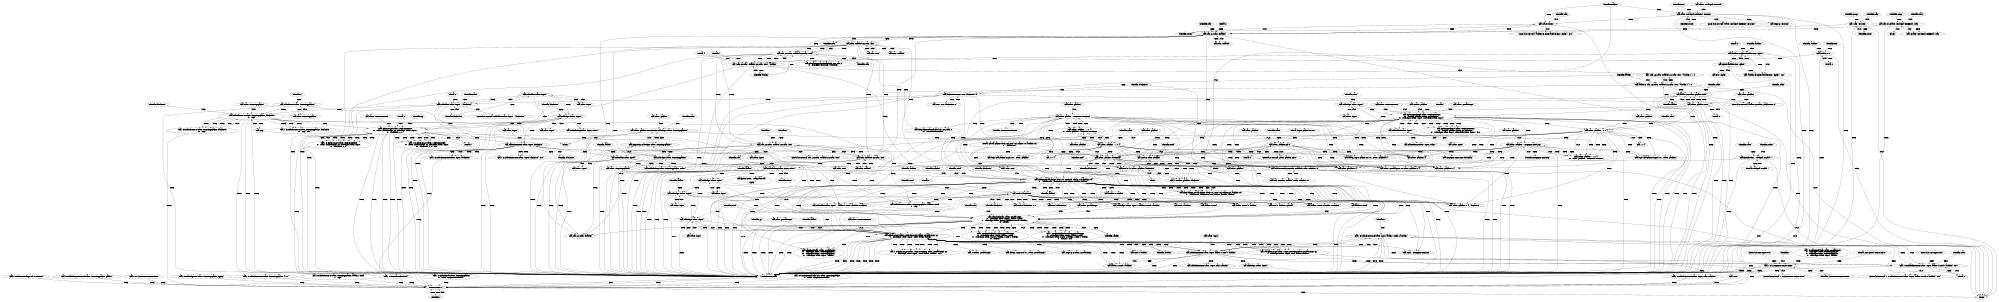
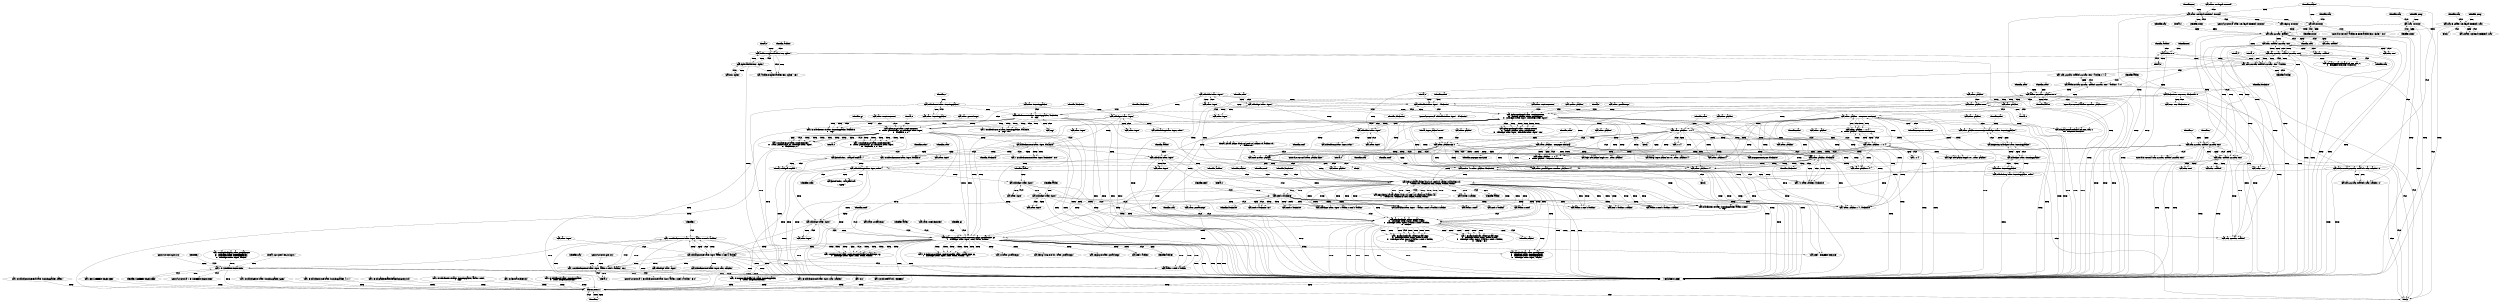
node "(Call,state->p_send.seqnr)": added
node "(Call,need + authlen + partial)": label "(Call,need + authlen + partial)" -> "(Call,need + authlen + maclen)"
edge "(Call,sshbuf_ptr(state->incoming_packet))" -> "(MethodReturn,RET)": now "(Call,sshbuf_dump(state->incoming_packet, stderr))" -> "(MethodReturn,RET)"
node "(Call,r = ssh_set_newkeys(ssh, MODE_IN))": label "(Call,r = ssh_set_newkeys(ssh, MODE_IN))" -> "(Call,r = ssh_set_full(ssh, MODE_IN))"
node "(Call,r = ssh_packet_enable_delayed_compress(ssh))": added
